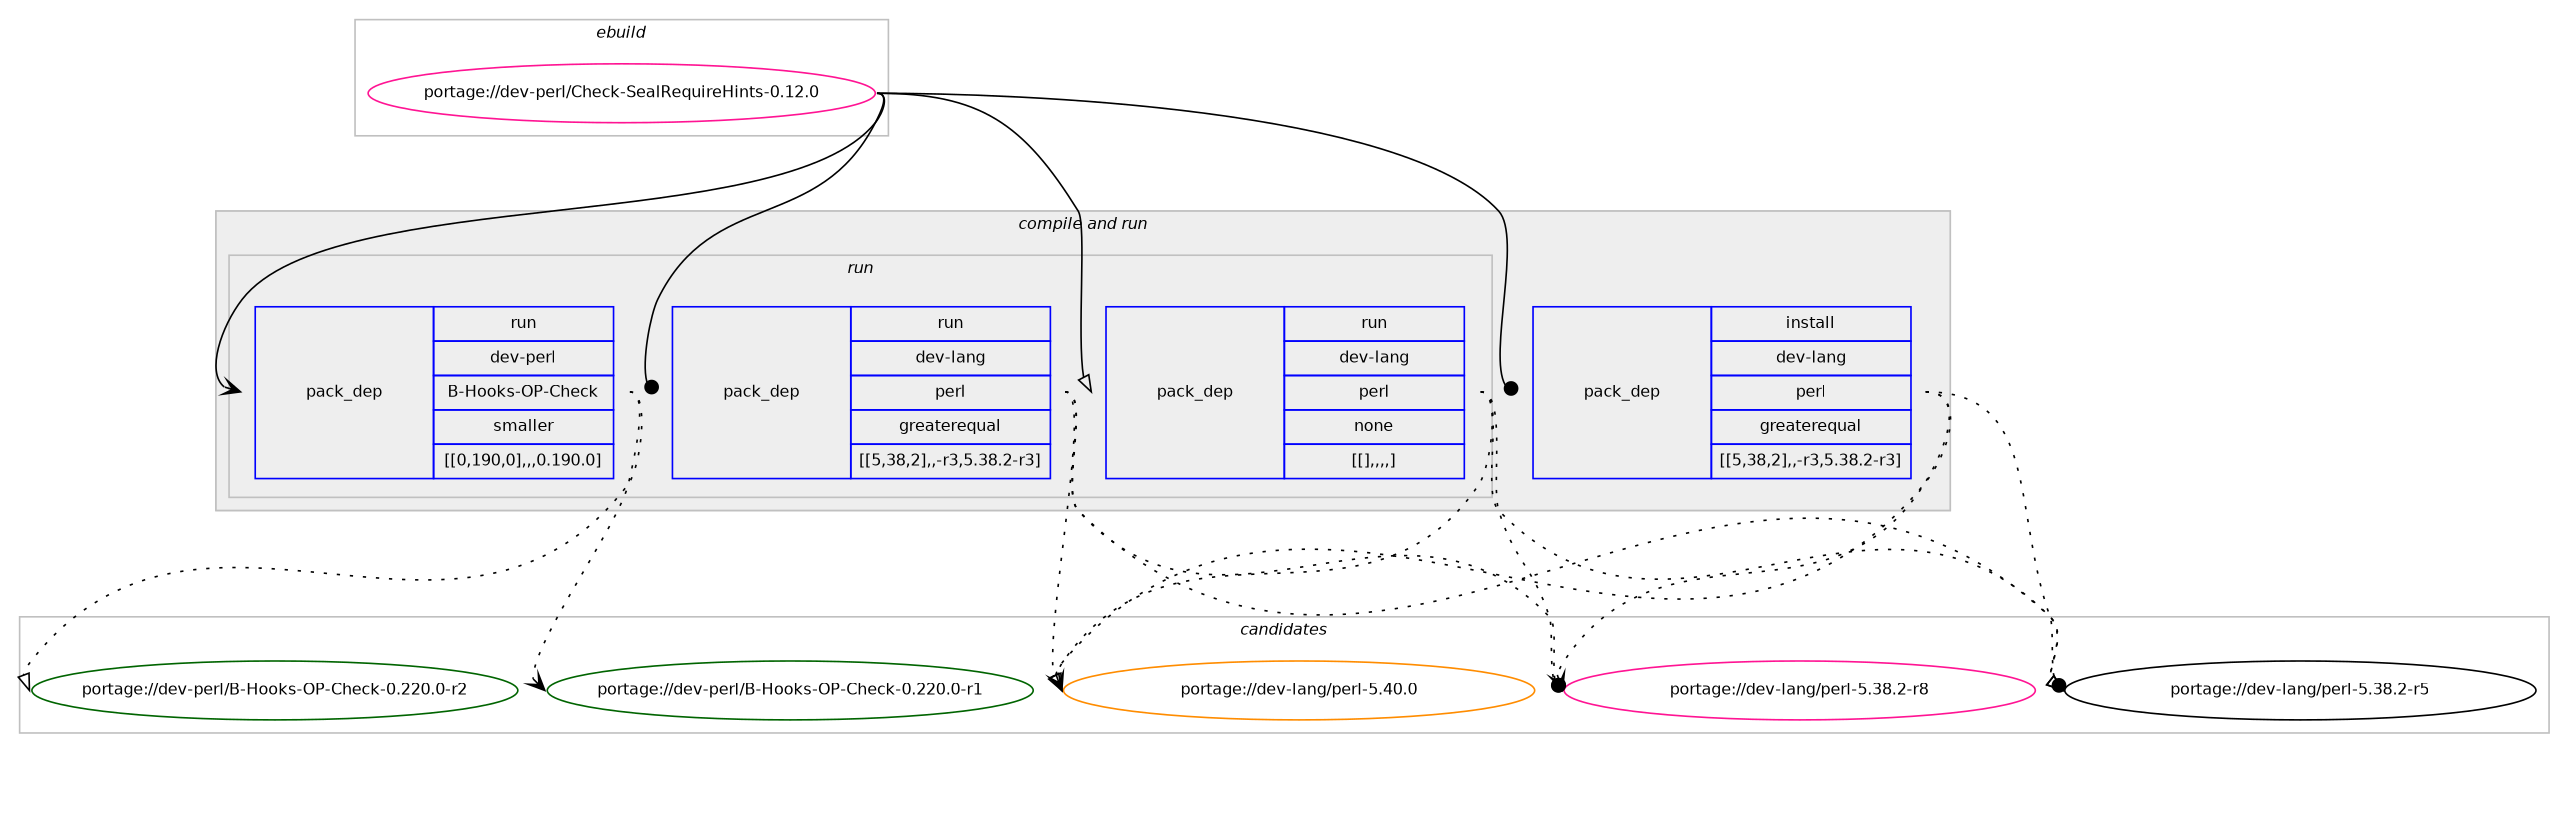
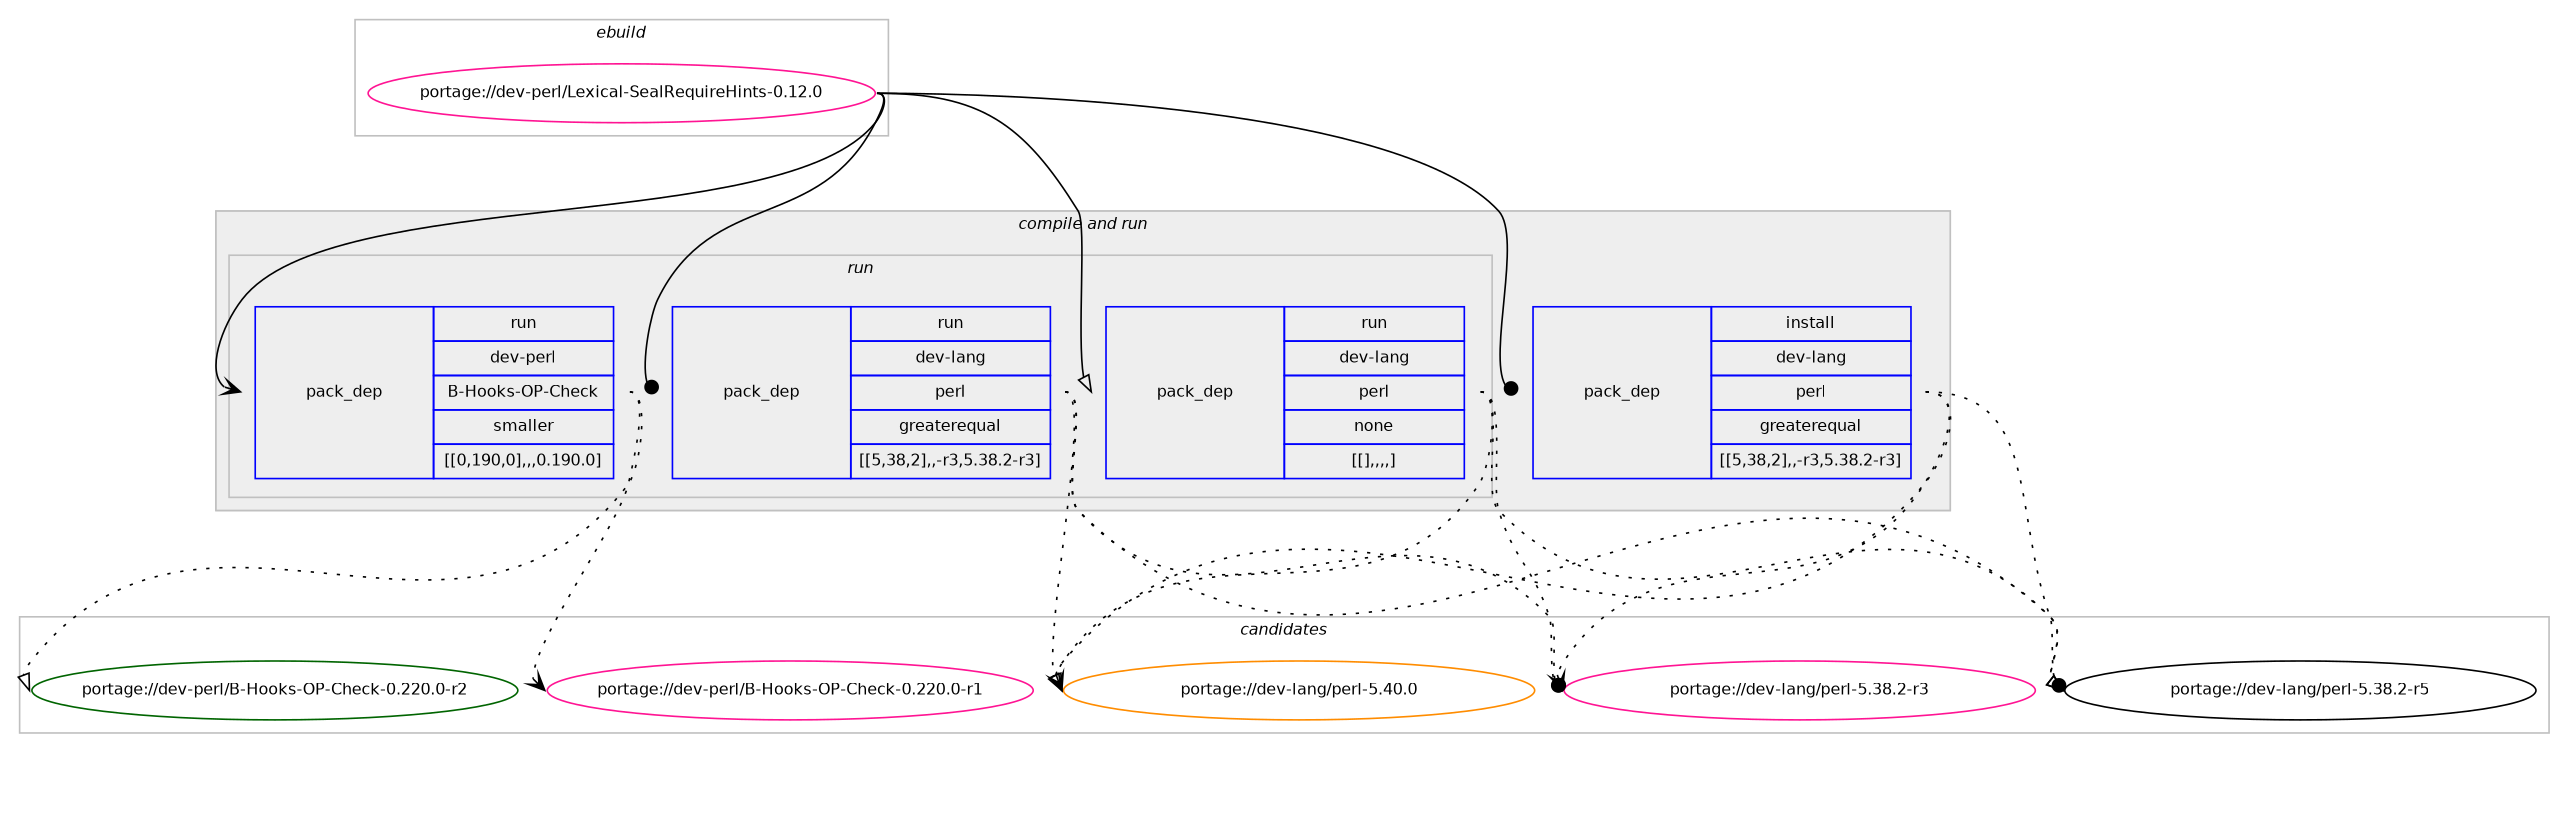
node "portage://dev-perl/Check-SealRequireHints-0.12.0": label "portage://dev-perl/Check-SealRequireHints-0.12.0" -> "portage://dev-perl/Lexical-SealRequireHints-0.12.0"
node "portage://dev-perl/B-Hooks-OP-Check-0.220.0-r1": color darkgreen -> deeppink
node "portage://dev-lang/perl-5.38.2-r8": label "portage://dev-lang/perl-5.38.2-r8" -> "portage://dev-lang/perl-5.38.2-r3"
